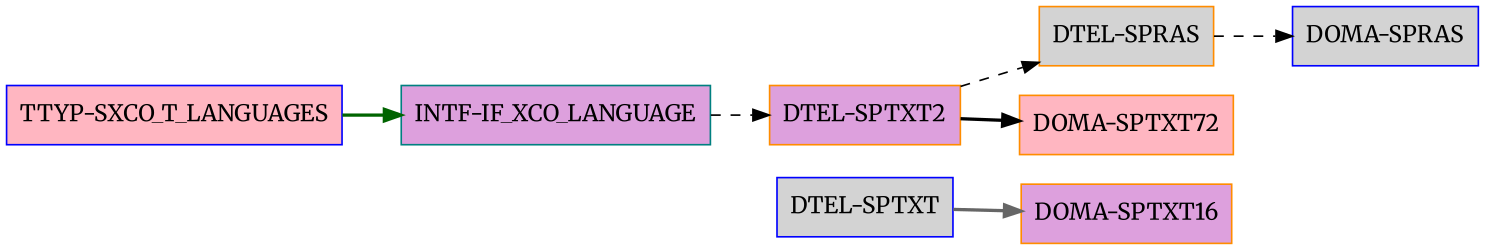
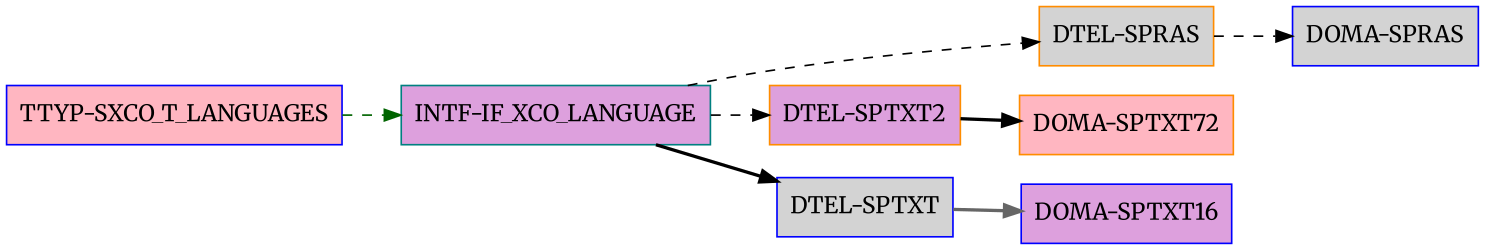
edge "DTEL-SPTXT2" -> "DTEL-SPRAS": now "INTF-IF_XCO_LANGUAGE" -> "DTEL-SPRAS"
edge "TTYP-SXCO_T_LANGUAGES" -> "INTF-IF_XCO_LANGUAGE": style bold -> dashed
edge "INTF-IF_XCO_LANGUAGE" -> "DTEL-SPTXT": added
node "DOMA-SPTXT16": color darkorange -> blue
